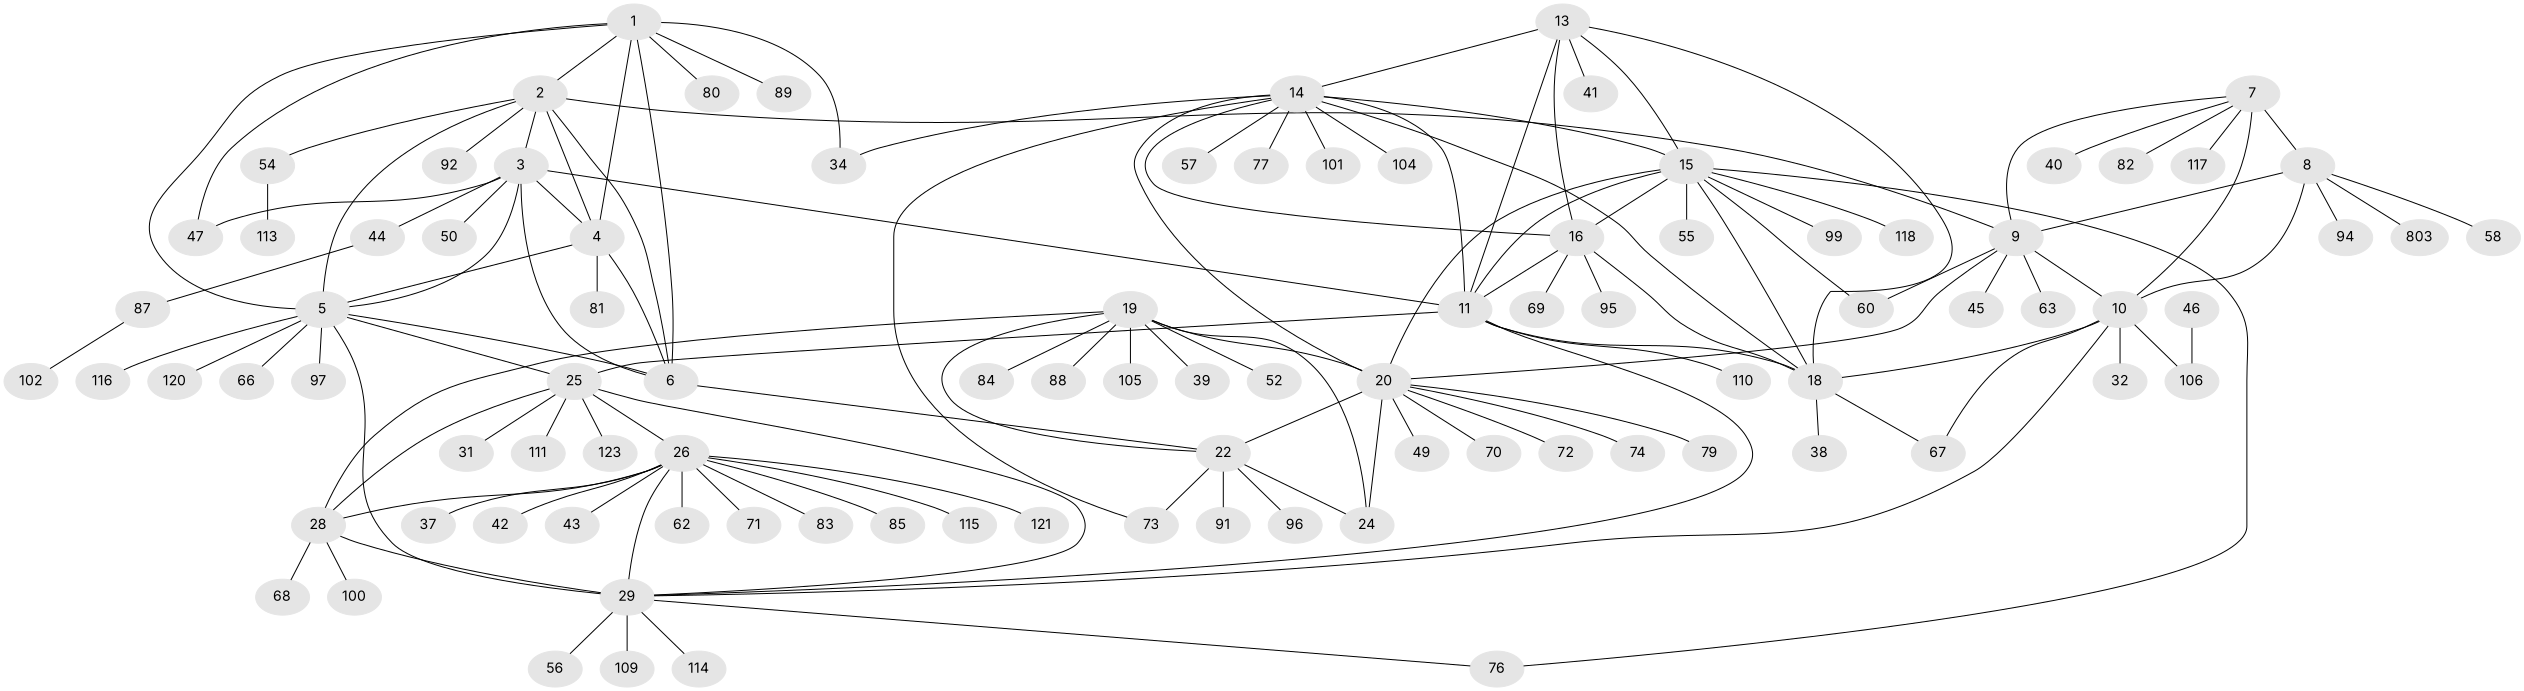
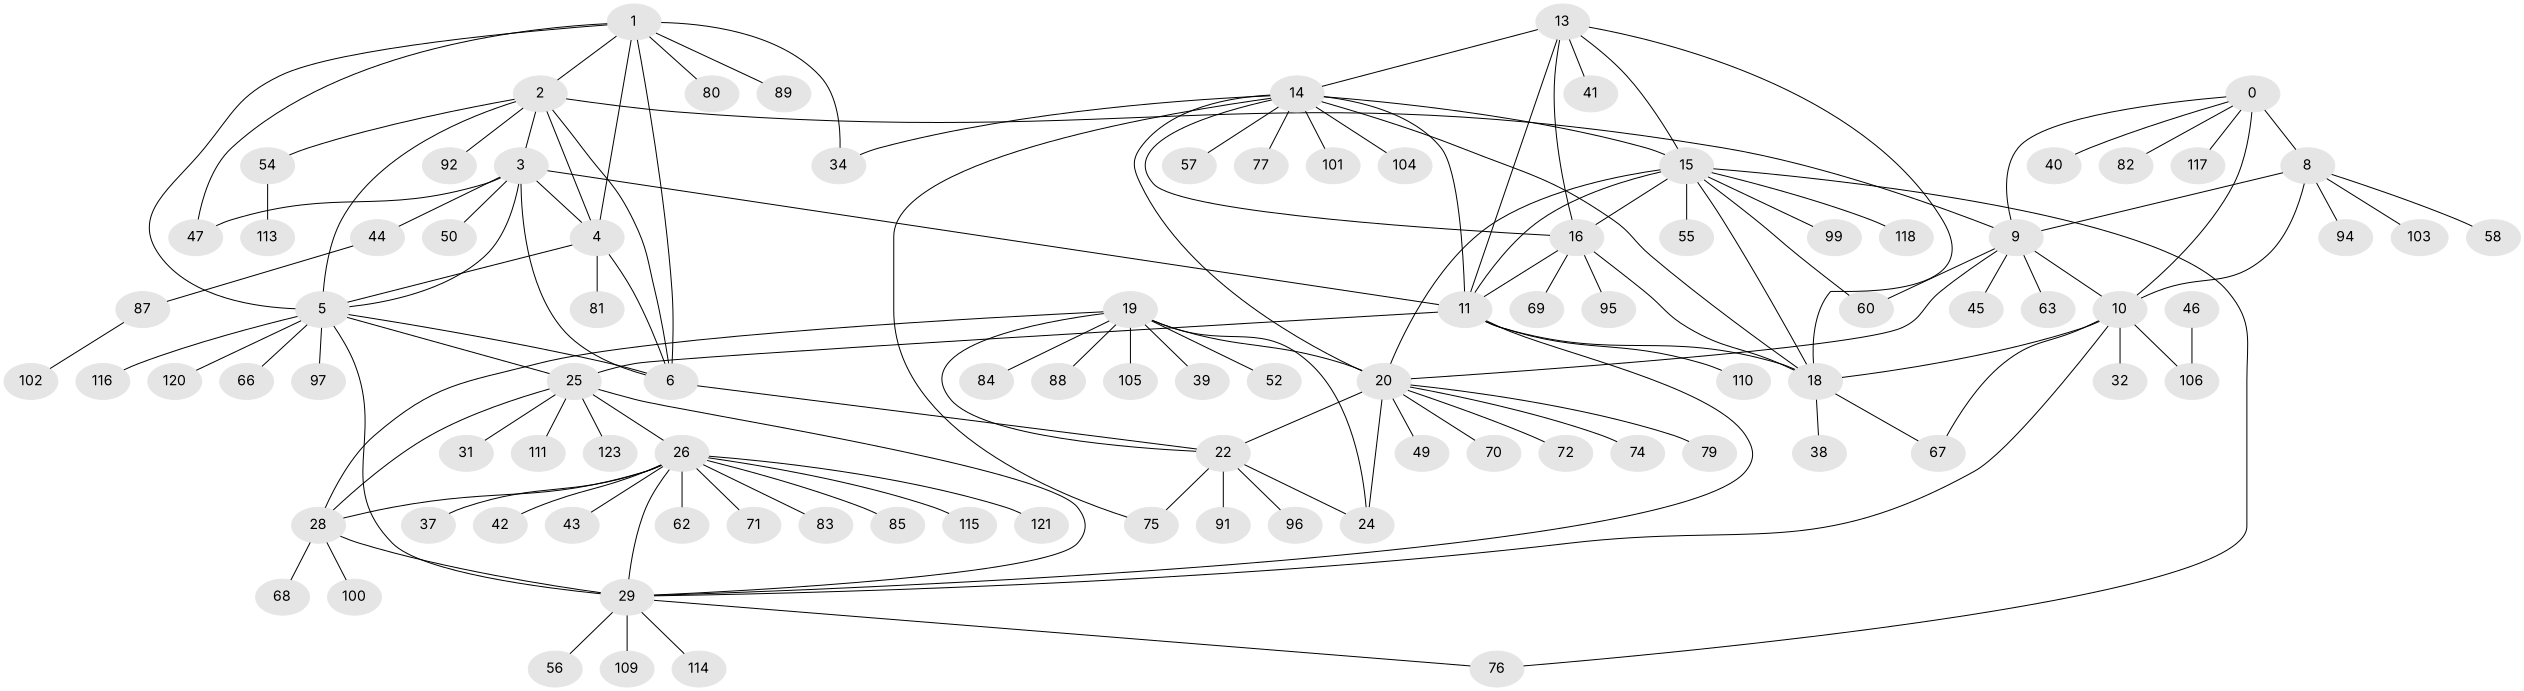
node "7": label "7" -> "0"
node "803": label "803" -> "103"
node "73": label "73" -> "75"
